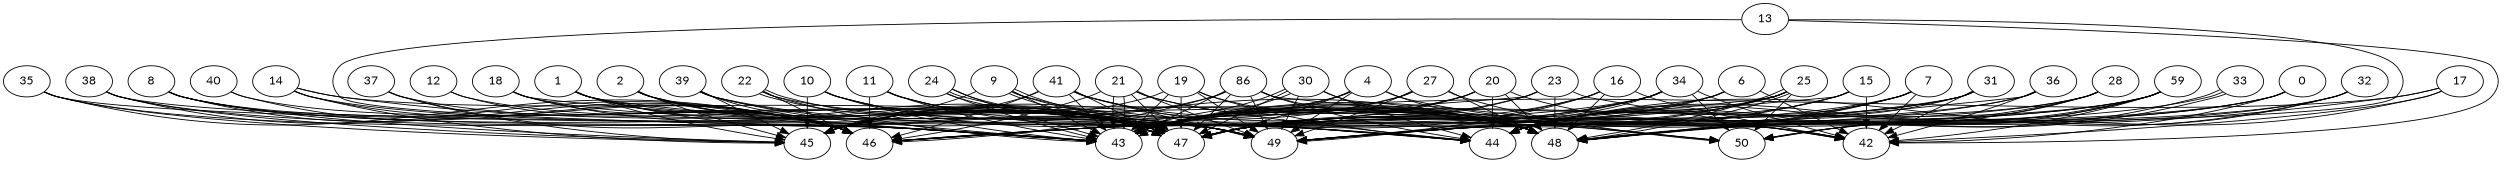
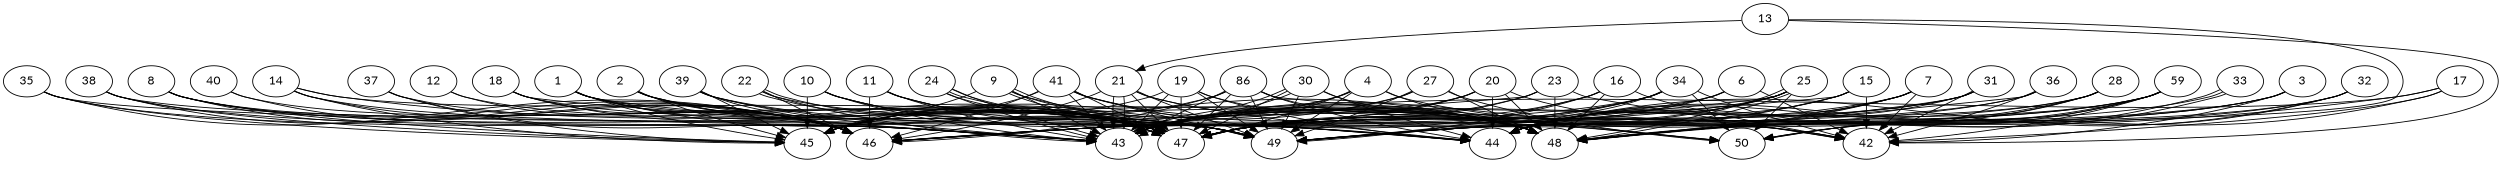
edge "13" -> "43": now "13" -> "21"
node "0": label "0" -> "3"
